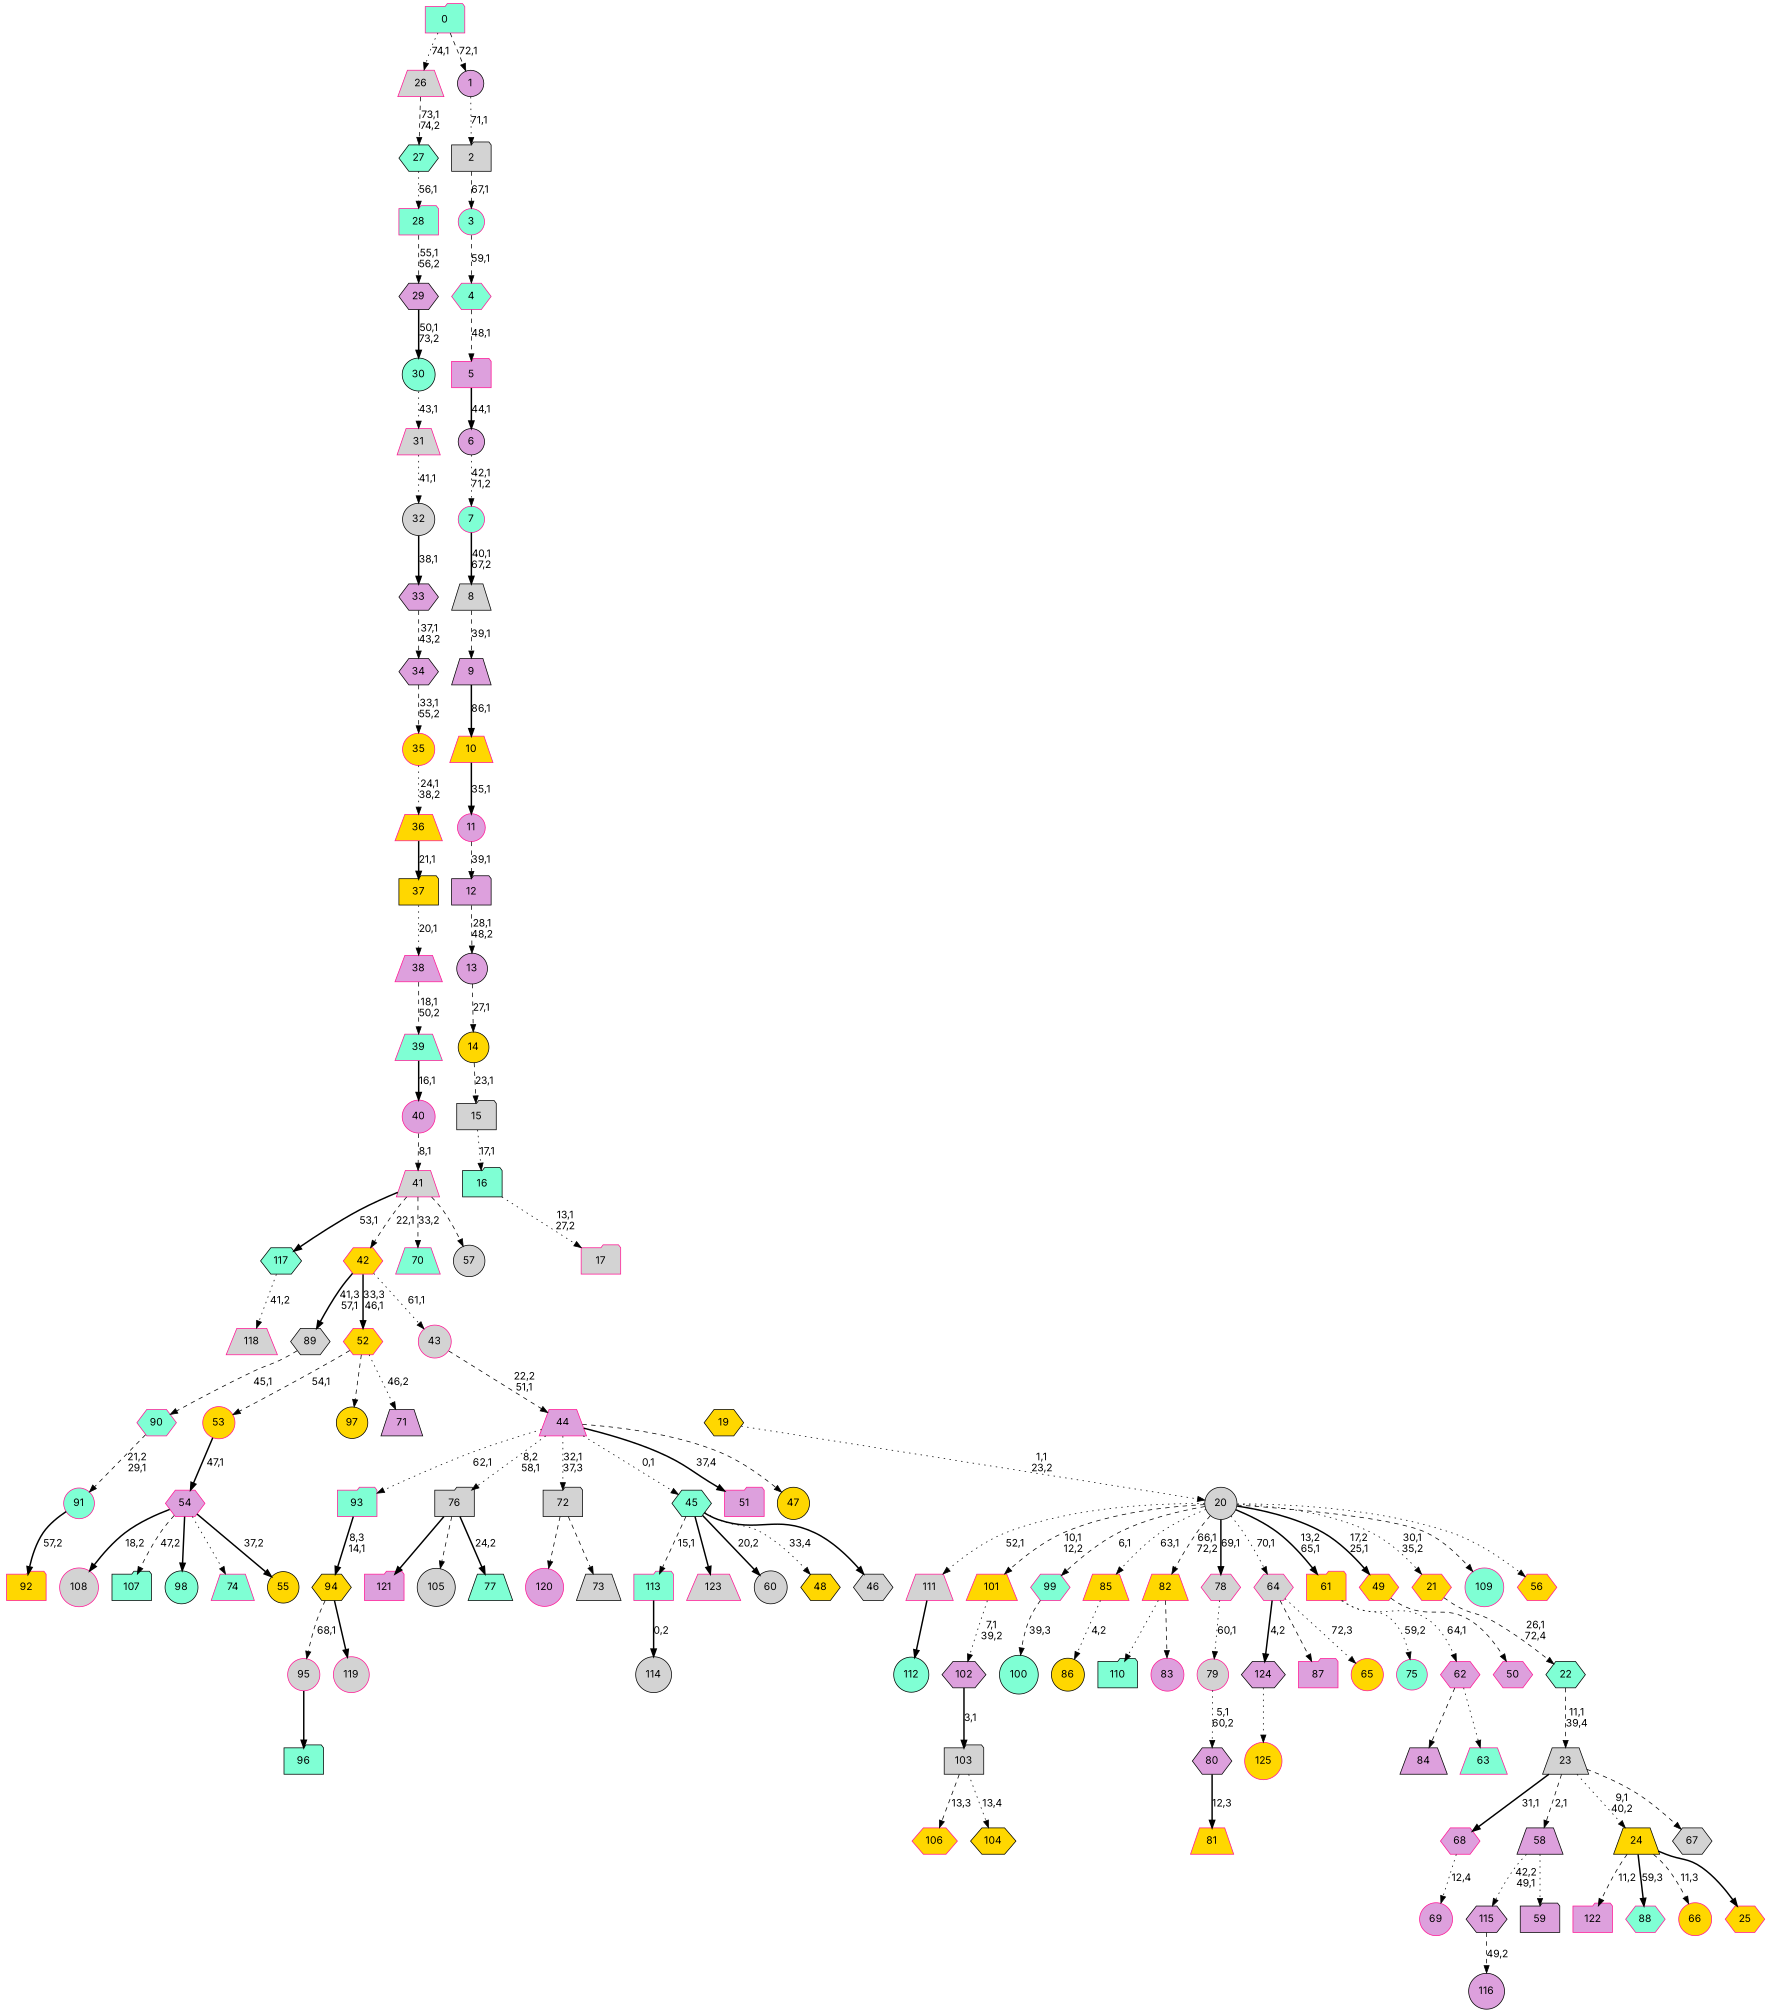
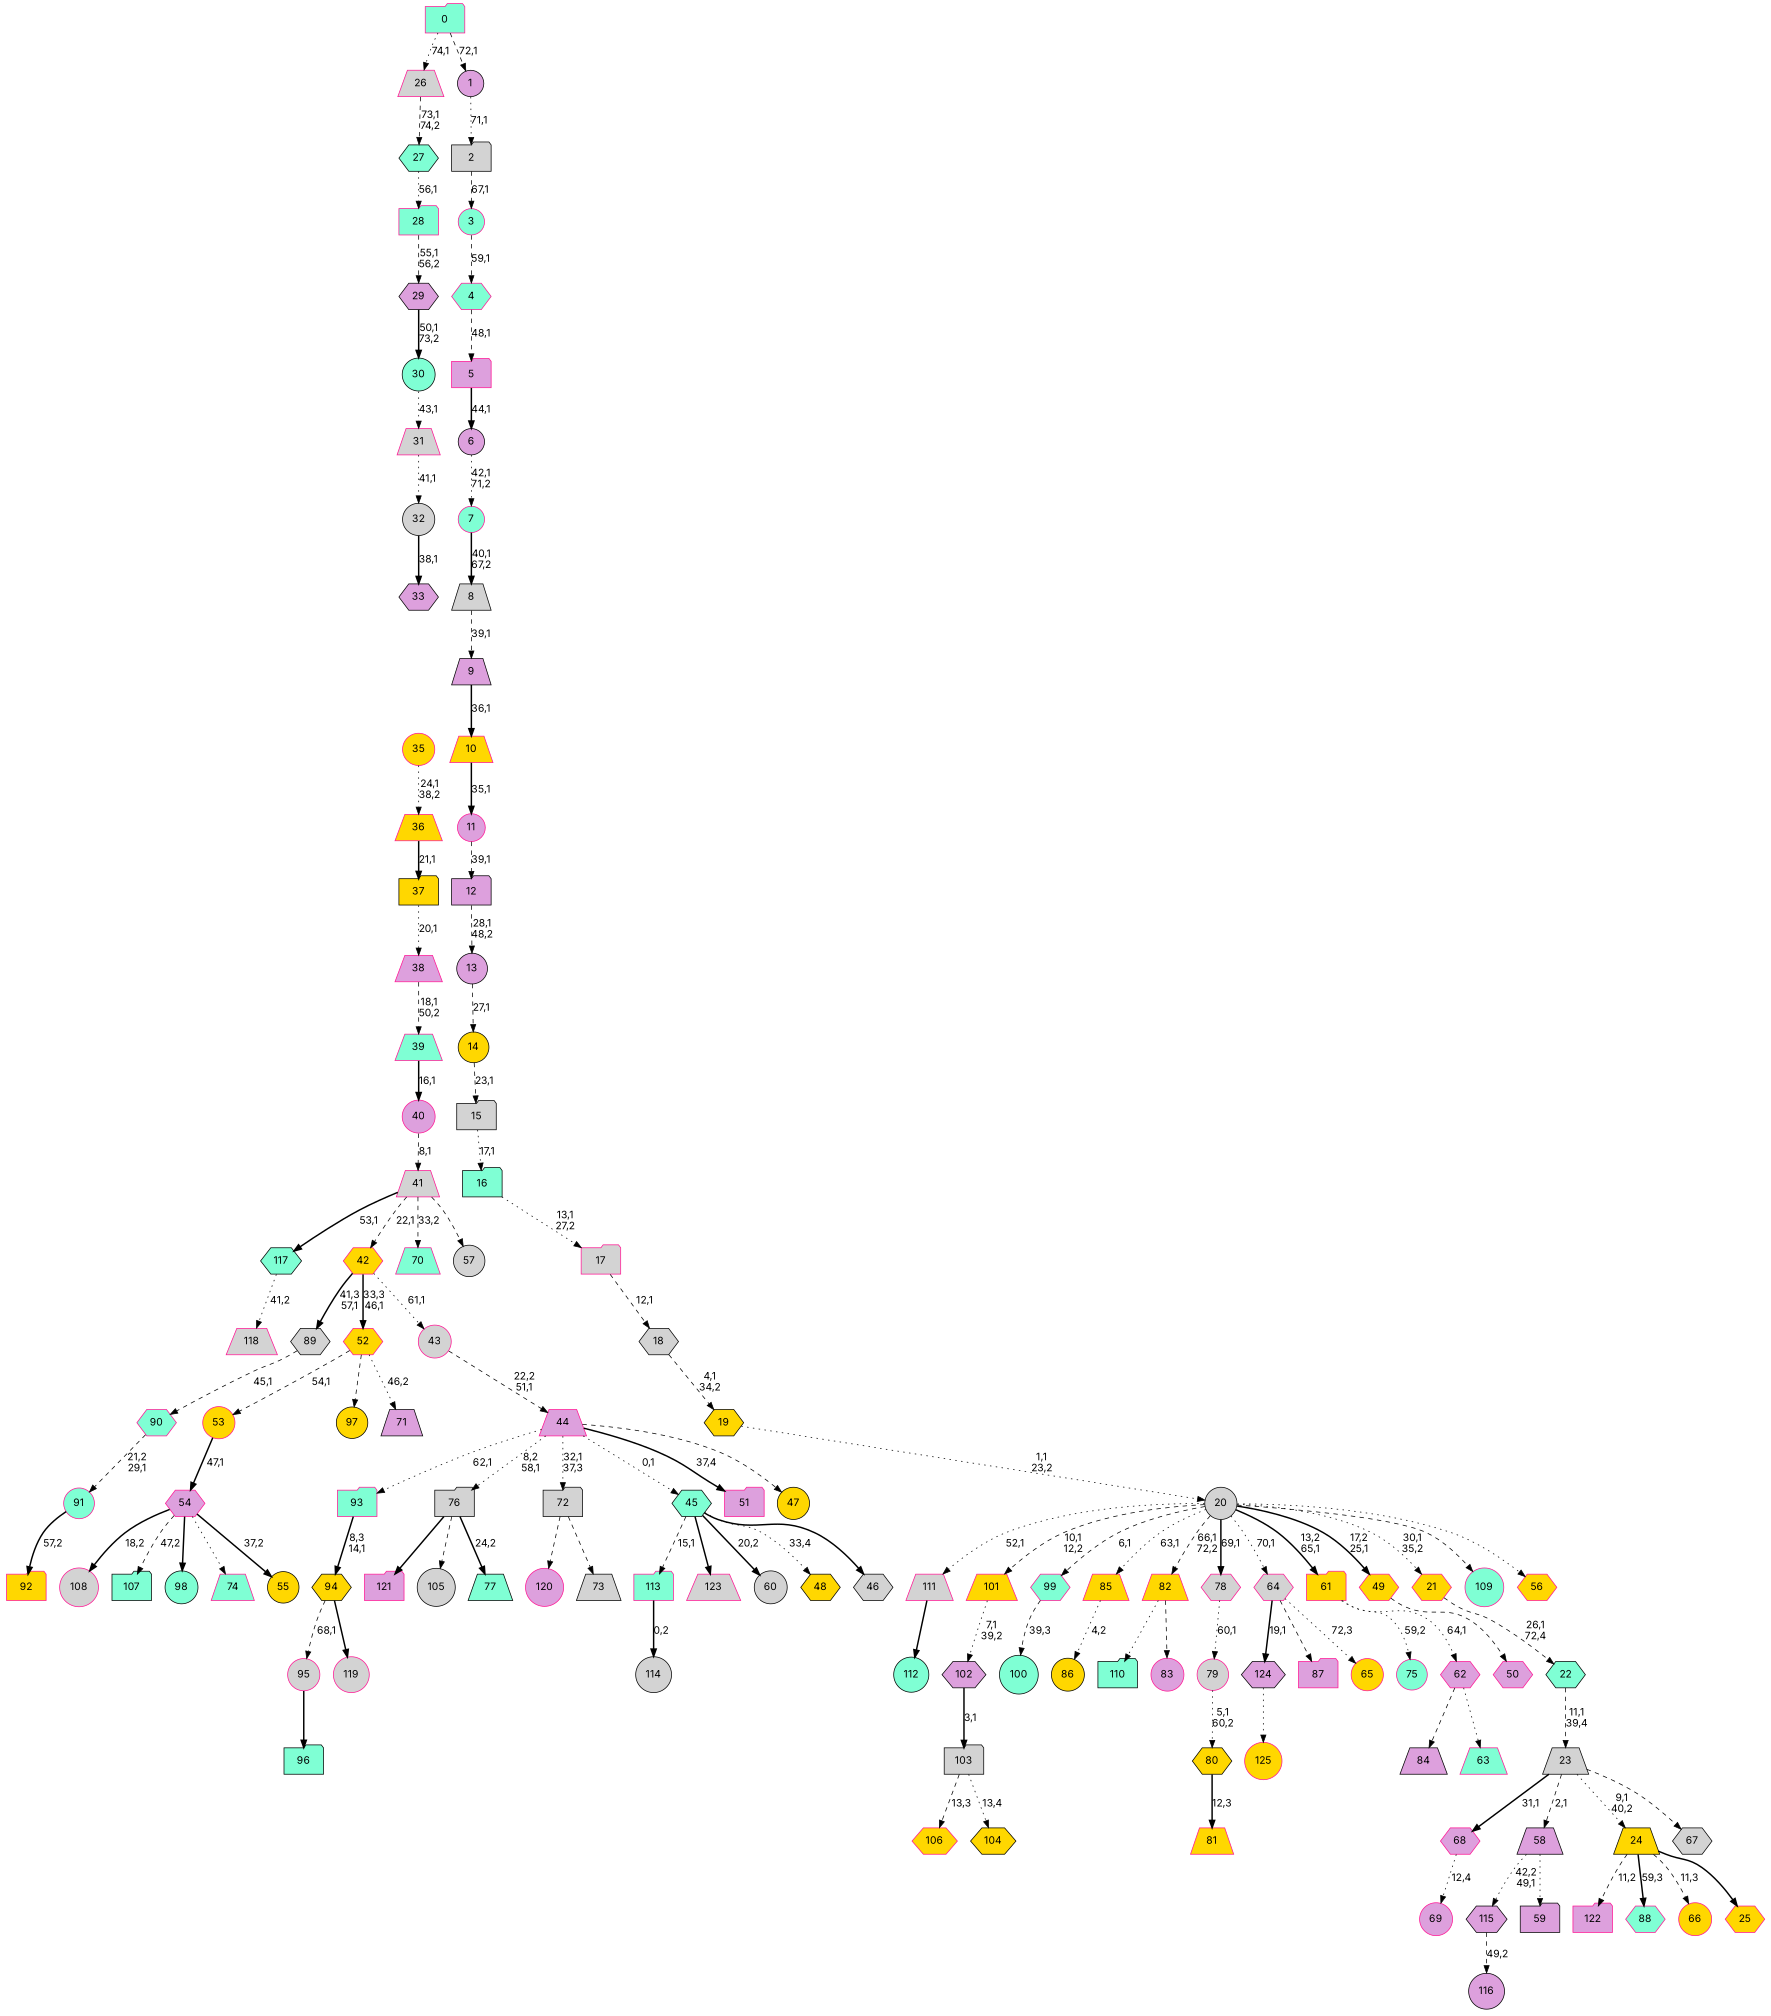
node "34": removed
edge "9" -> "10": label "86,1" -> "36,1"
node "18": added
edge "64" -> "124": label "4,2" -> "19,1"
node "80": fillcolor plum -> gold
